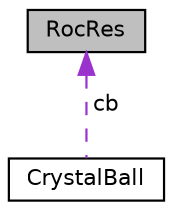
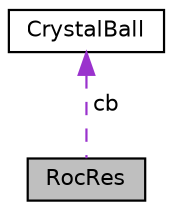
edge "CrystalBall" -> "RocRes": reversed
